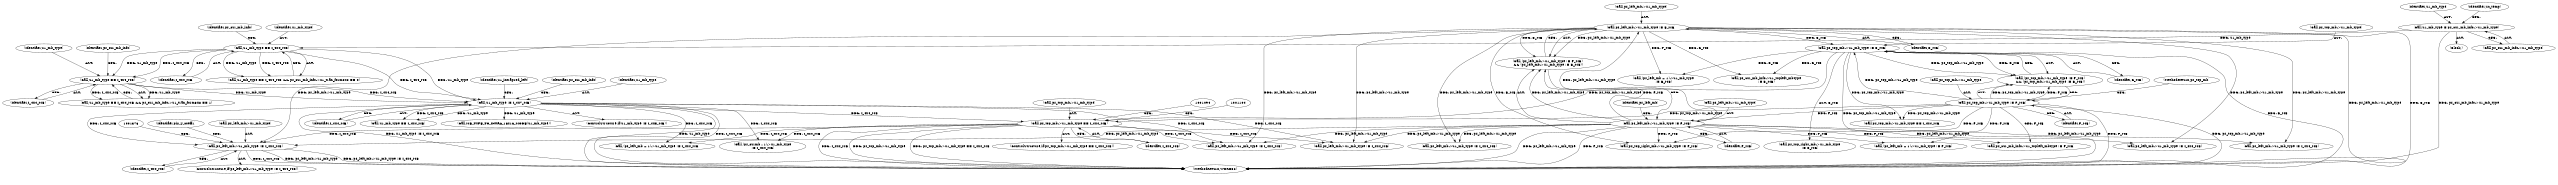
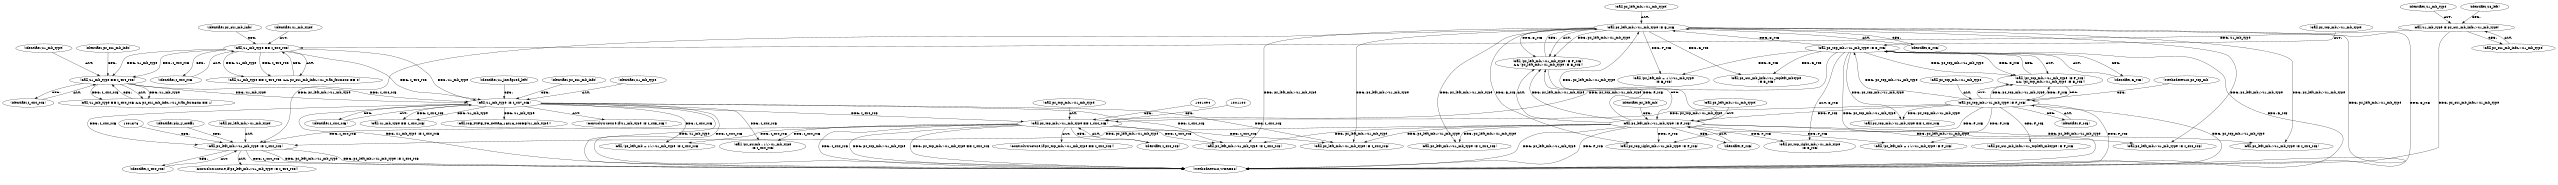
node "(Identifier,uc_temp)": label "(Identifier,uc_temp)" -> "(Identifier,uc_left)"
edge "(Call,ps_left_mb->u1_mb_type != B_MB)" -> "(Call,ps_top_mb->u1_mb_type != B_MB)": reversed
node "(Block,)": removed
edge "(Call,ps_left_mb->u1_mb_type != P_MB)" -> "(Call,ps_cur_mb_info->u1_topleft_mbtype != P_MB)": now "(Call,ps_left_mb->u1_mb_type != P_MB)" -> "(Call,ps_top_right_mb->u1_mb_type != B_MB)"
